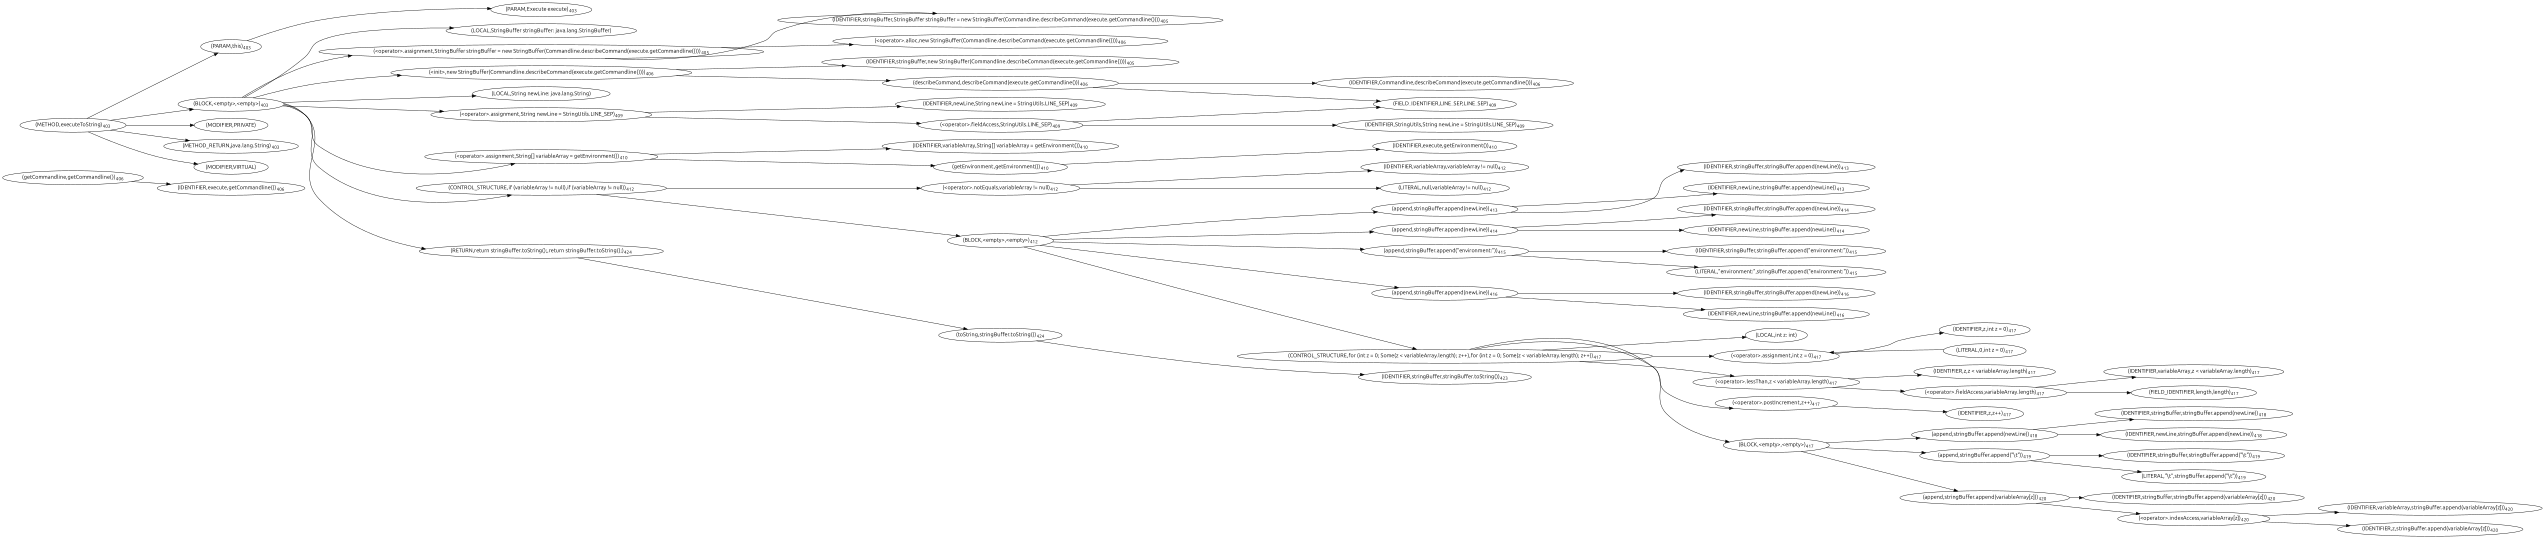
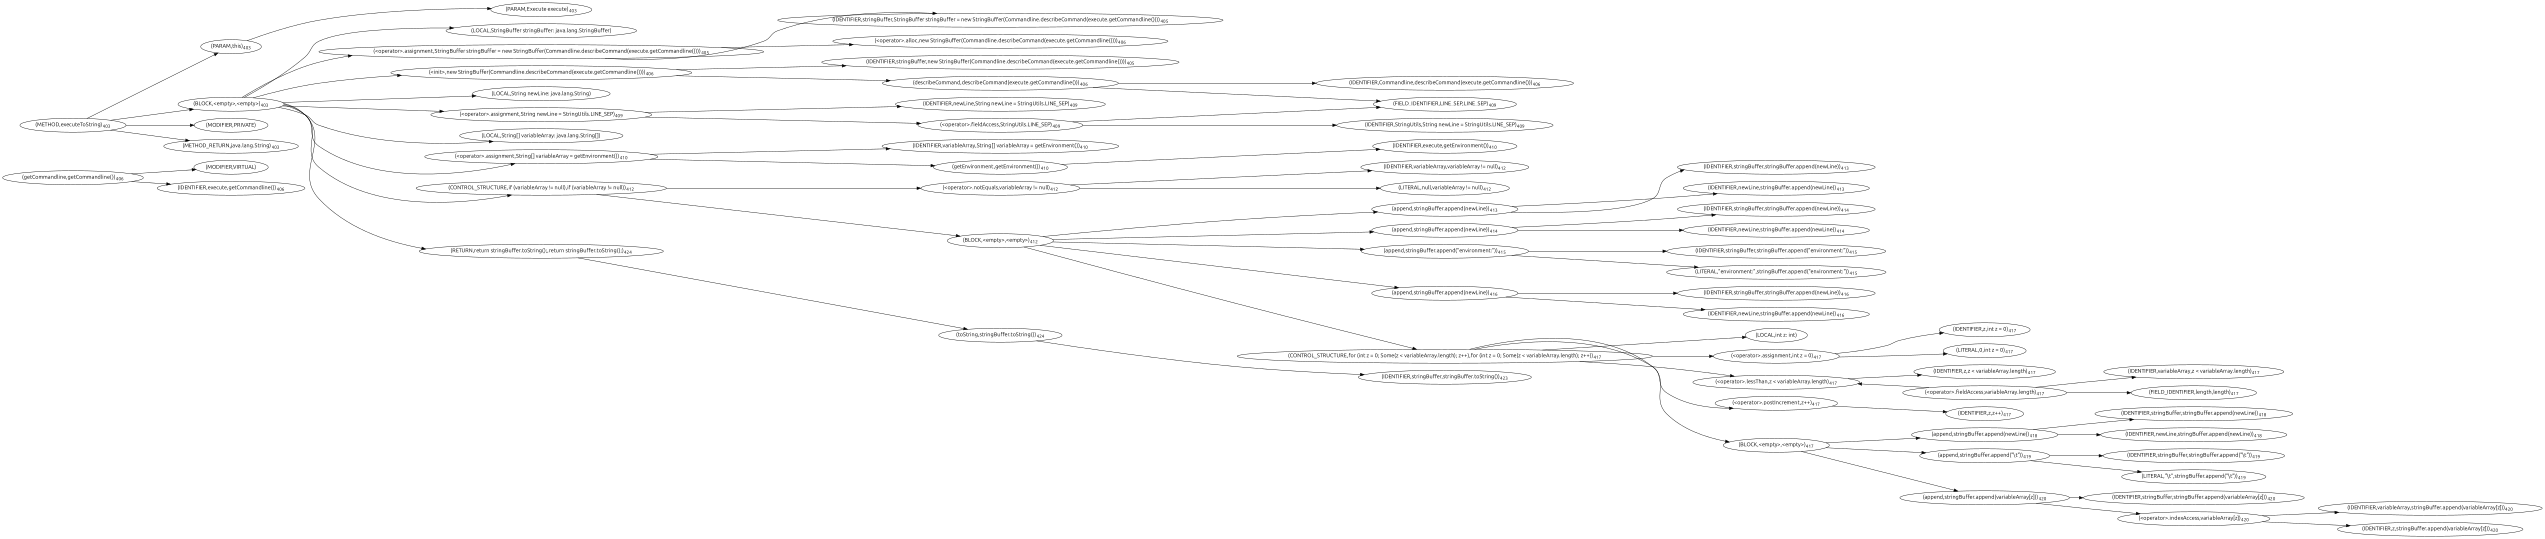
node "(LOCAL,String[] variableArray: java.lang.String[])": added
edge "(METHOD,executeToString)" -> "(MODIFIER,VIRTUAL)": now "(getCommandline,getCommandline())" -> "(MODIFIER,VIRTUAL)"
edge "(LITERAL,0,int z = 0)" -> "(<operator>.assignment,int z = 0)": reversed
edge "(<operator>.lessThan,z < variableArray.length)" -> "(<operator>.fieldAccess,variableArray.length)": reversed
